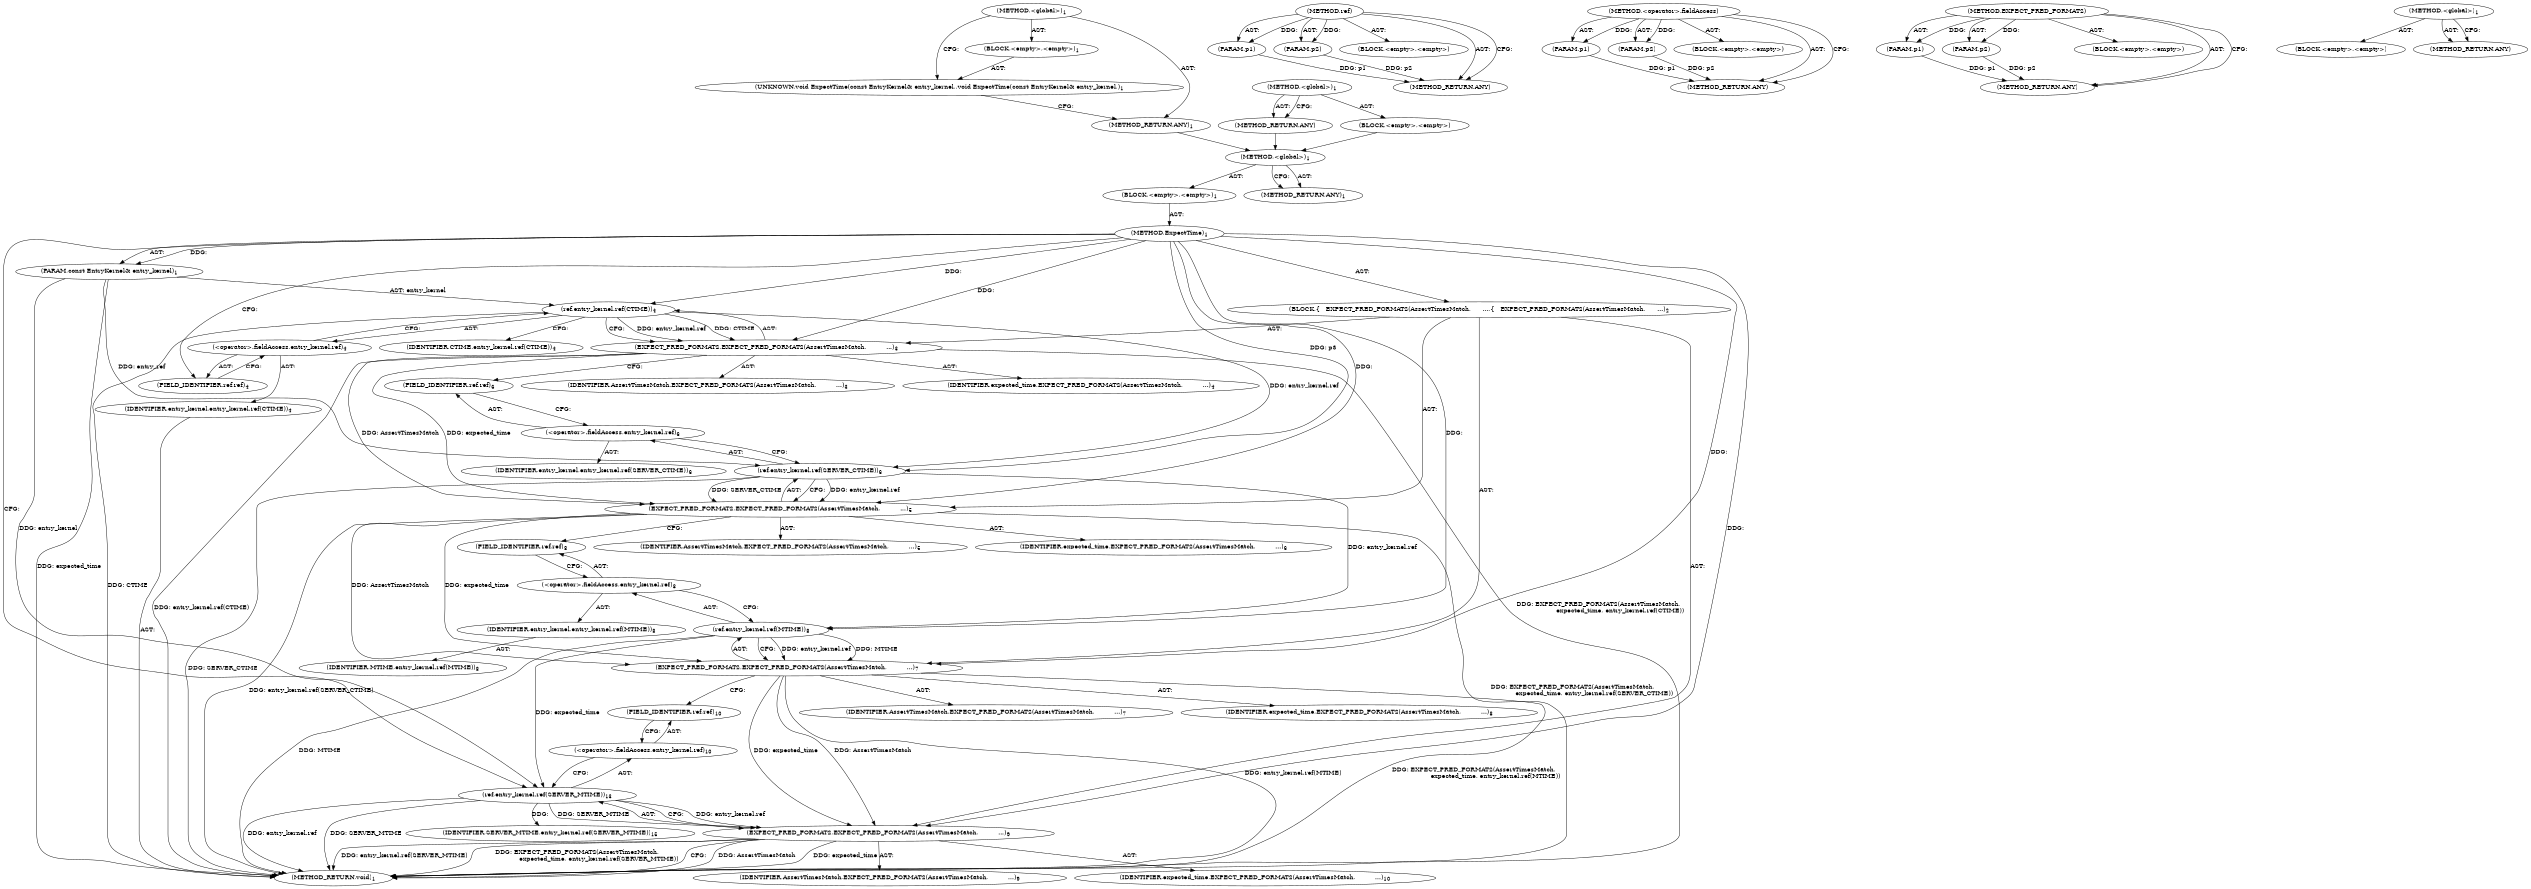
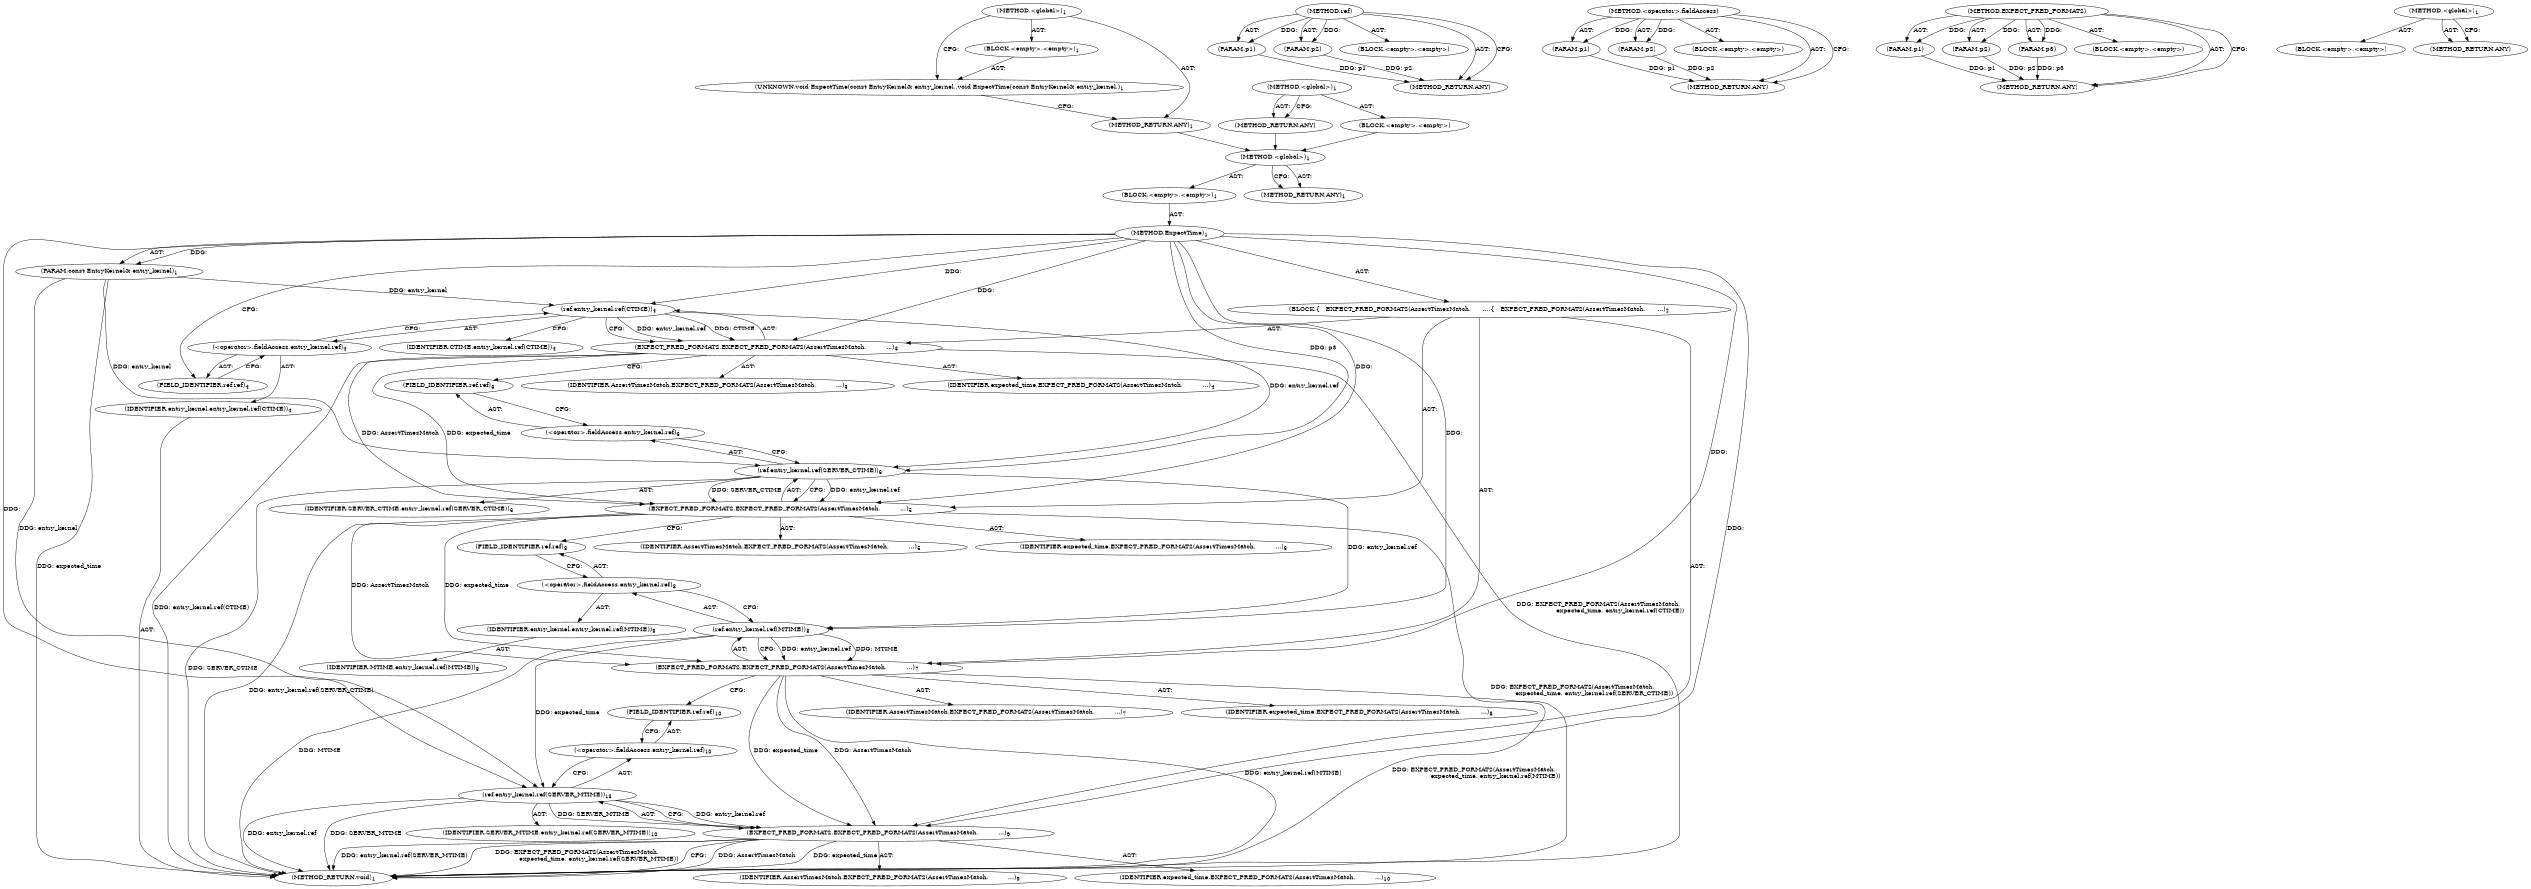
node "(PARAM,p3)": added
edge "(PARAM,const EntryKernel& entry_kernel)" -> "(ref,entry_kernel.ref(CTIME))": label "AST: entry_kernel" -> "DDG: entry_kernel"
edge "(PARAM,const EntryKernel& entry_kernel)" -> "(ref,entry_kernel.ref(SERVER_CTIME))": label "DDG: entry_ref" -> "DDG: entry_kernel"
edge "(ref,entry_kernel.ref(CTIME))" -> "(METHOD_RETURN,void)": removed, label "DDG: CTIME"
node "(IDENTIFIER,entry_kernel,entry_kernel.ref(SERVER_CTIME))": removed
edge "(METHOD,ExpectTime)" -> "(ref,entry_kernel.ref(SERVER_MTIME))": label "CFG: " -> "DDG: "
node "(IDENTIFIER,SERVER_CTIME,entry_kernel.ref(SERVER_CTIME))": added
edge "(ref,entry_kernel.ref(SERVER_MTIME))" -> "(IDENTIFIER,SERVER_MTIME,entry_kernel.ref(SERVER_MTIME))": label "DDG: " -> "AST: "
node "(IDENTIFIER,SERVER_MTIME,entry_kernel.ref(SERVER_MTIME))": text "15" -> "10"
